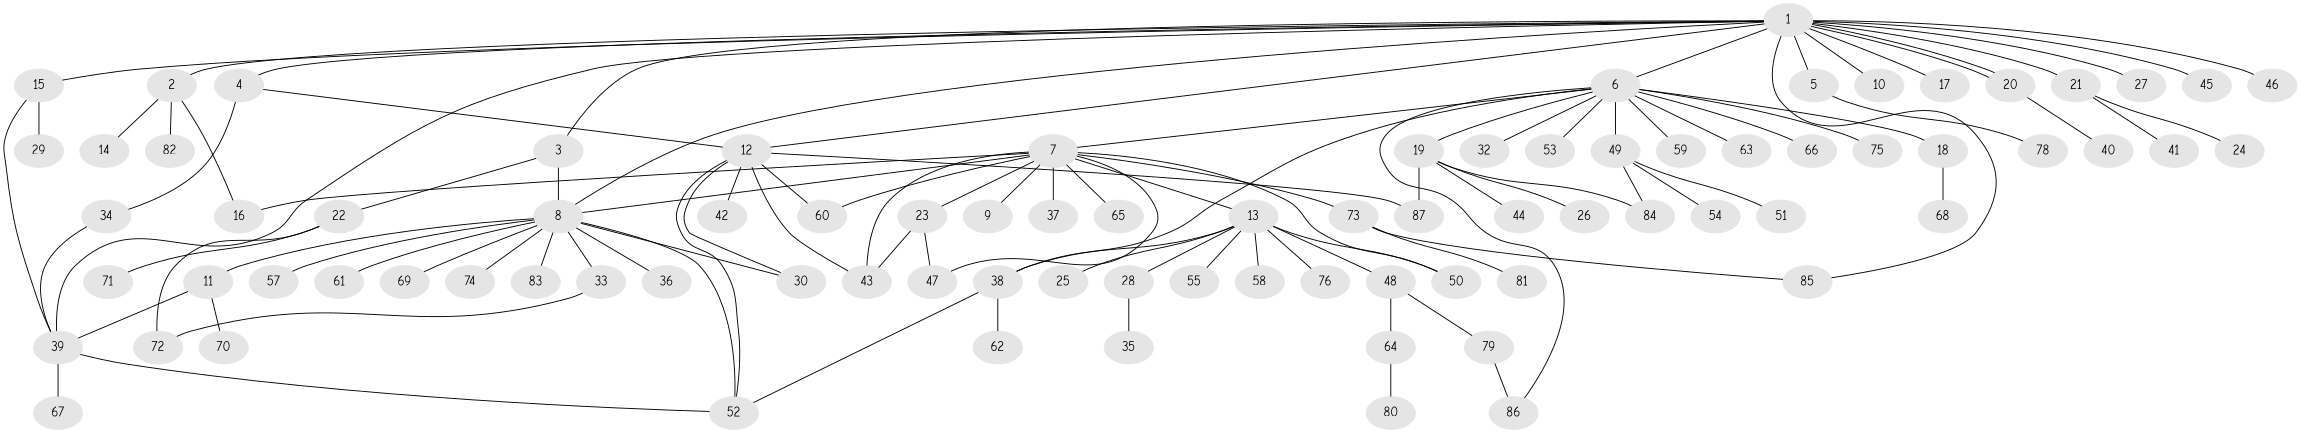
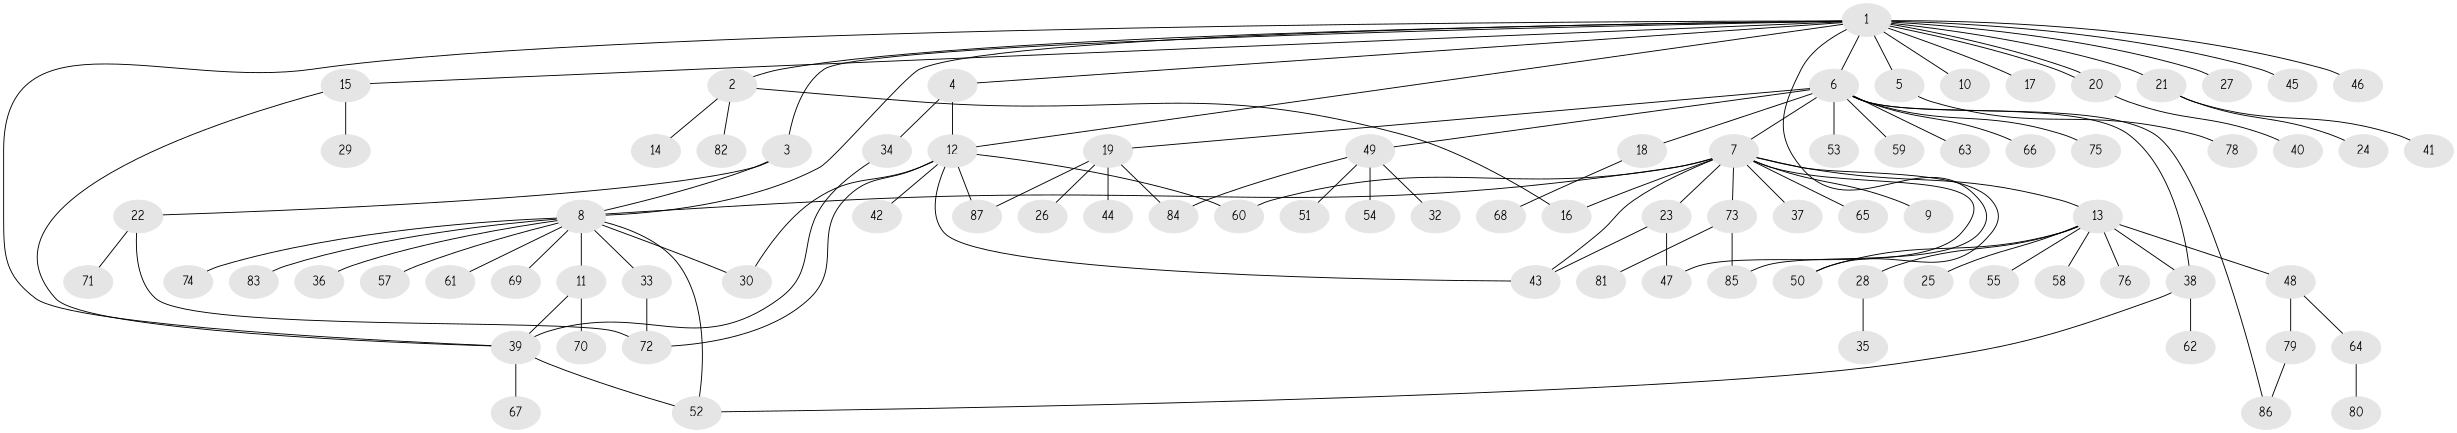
edge "6" -- "32": now "49" -- "32"
edge "12" -- "52": now "12" -- "72"
